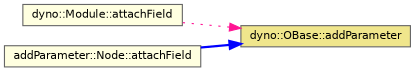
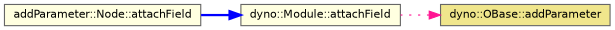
edge "addParameter::Node::attachField" -> "dyno::OBase::addParameter": now "addParameter::Node::attachField" -> "dyno::Module::attachField"
